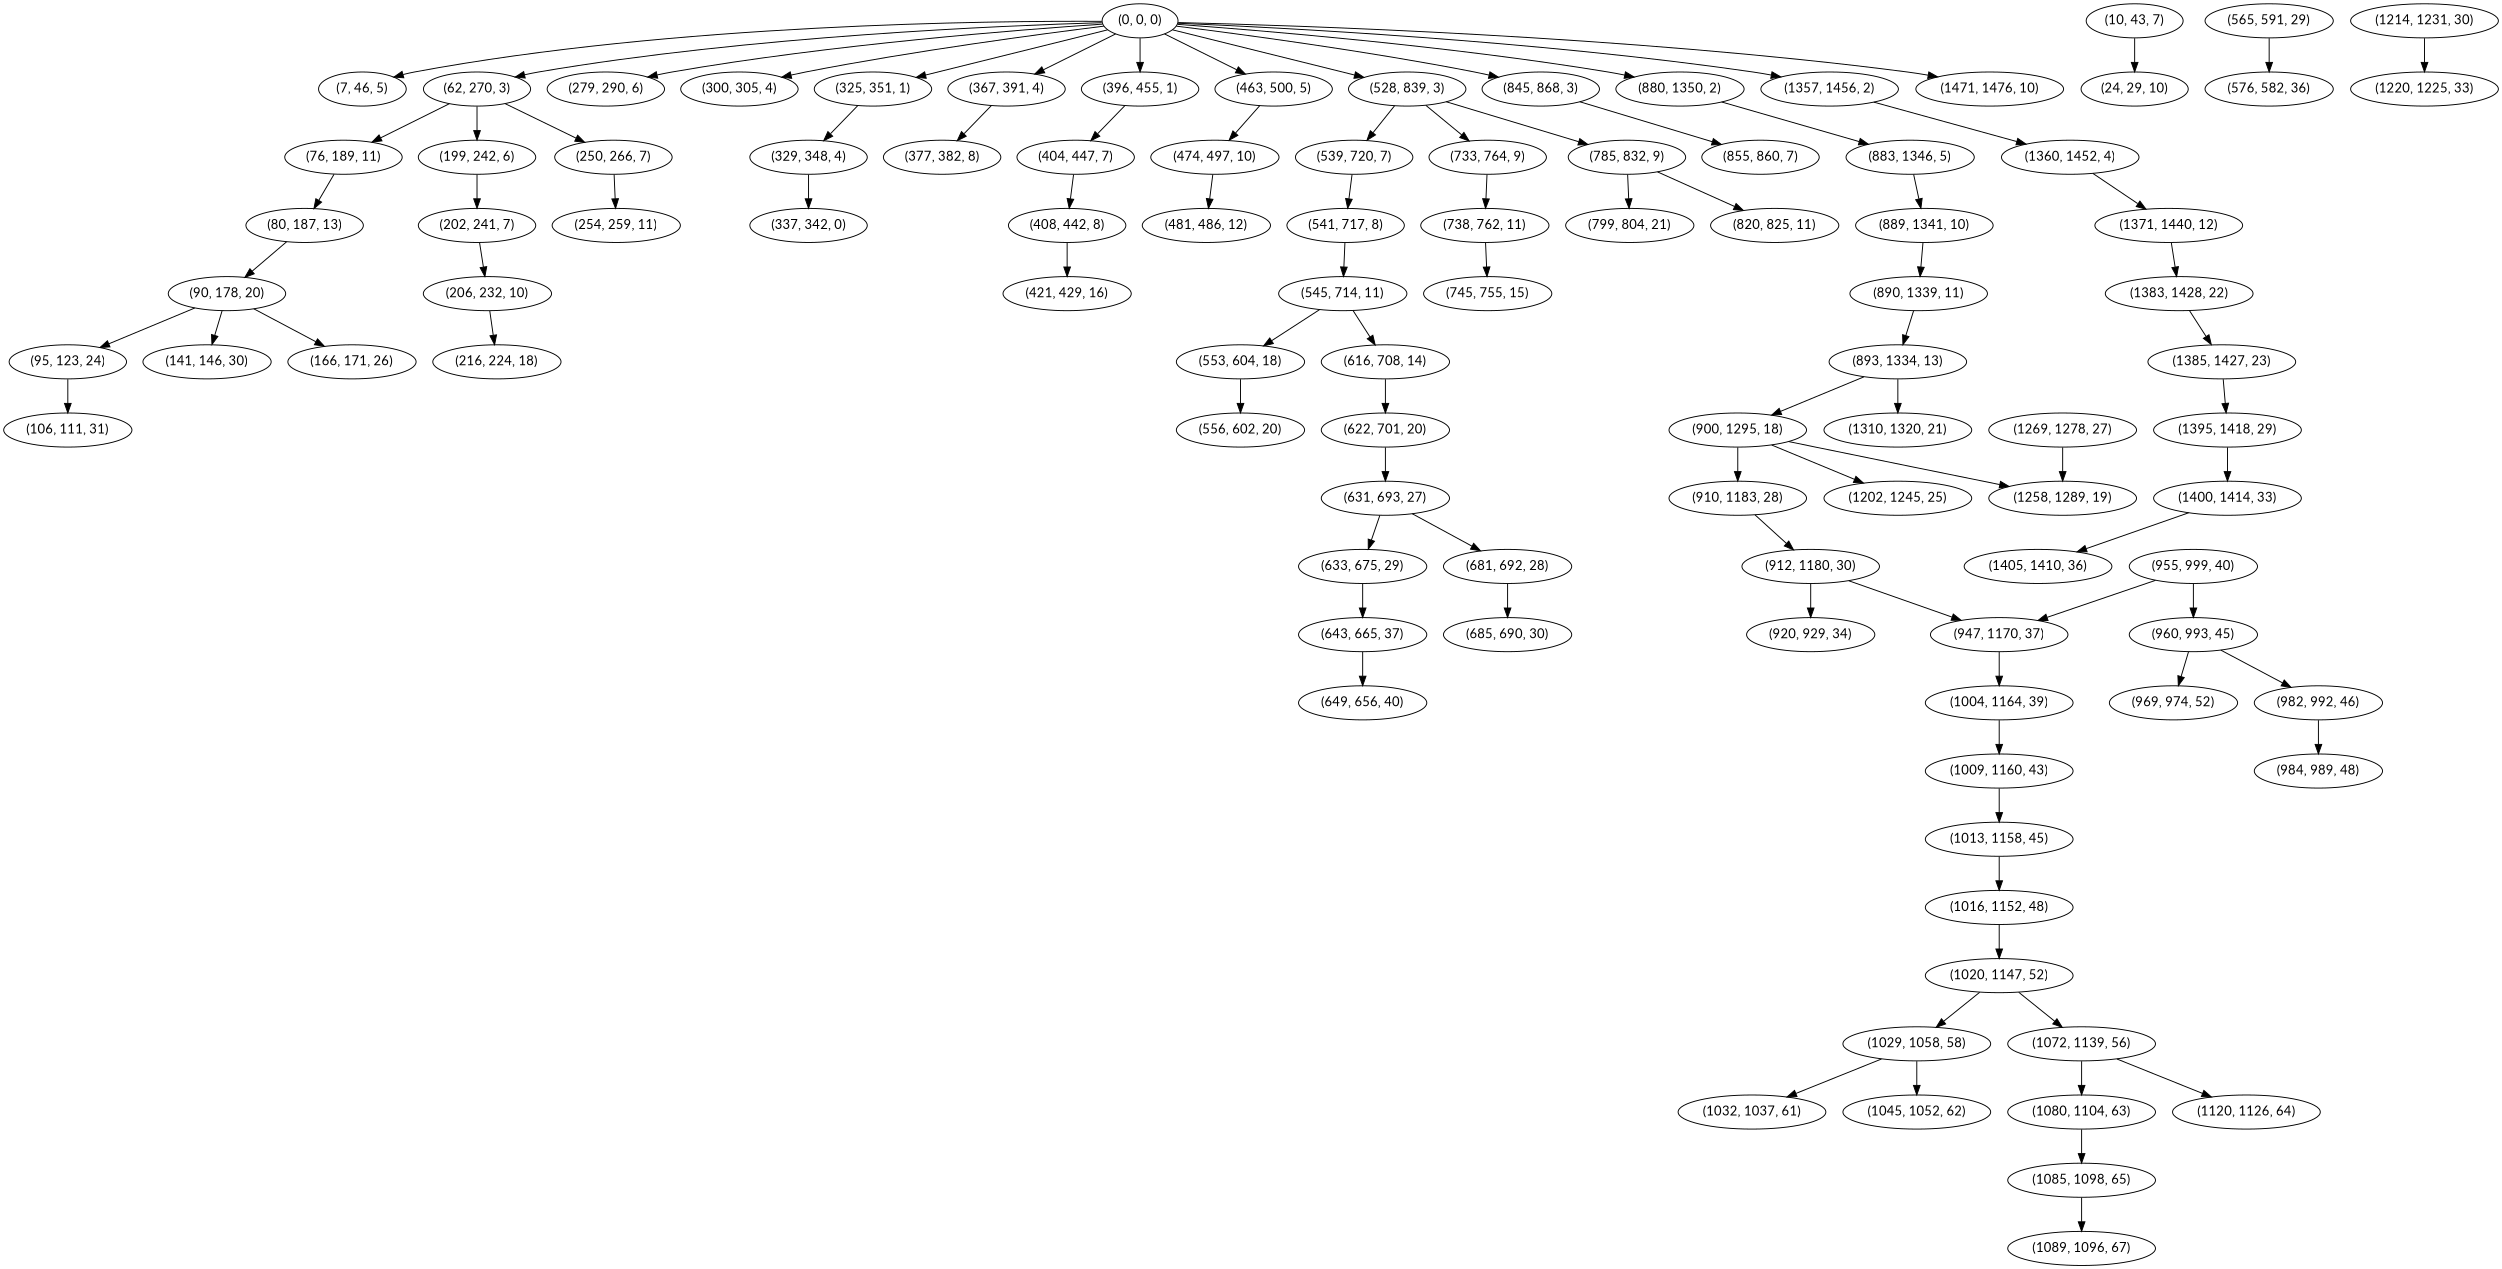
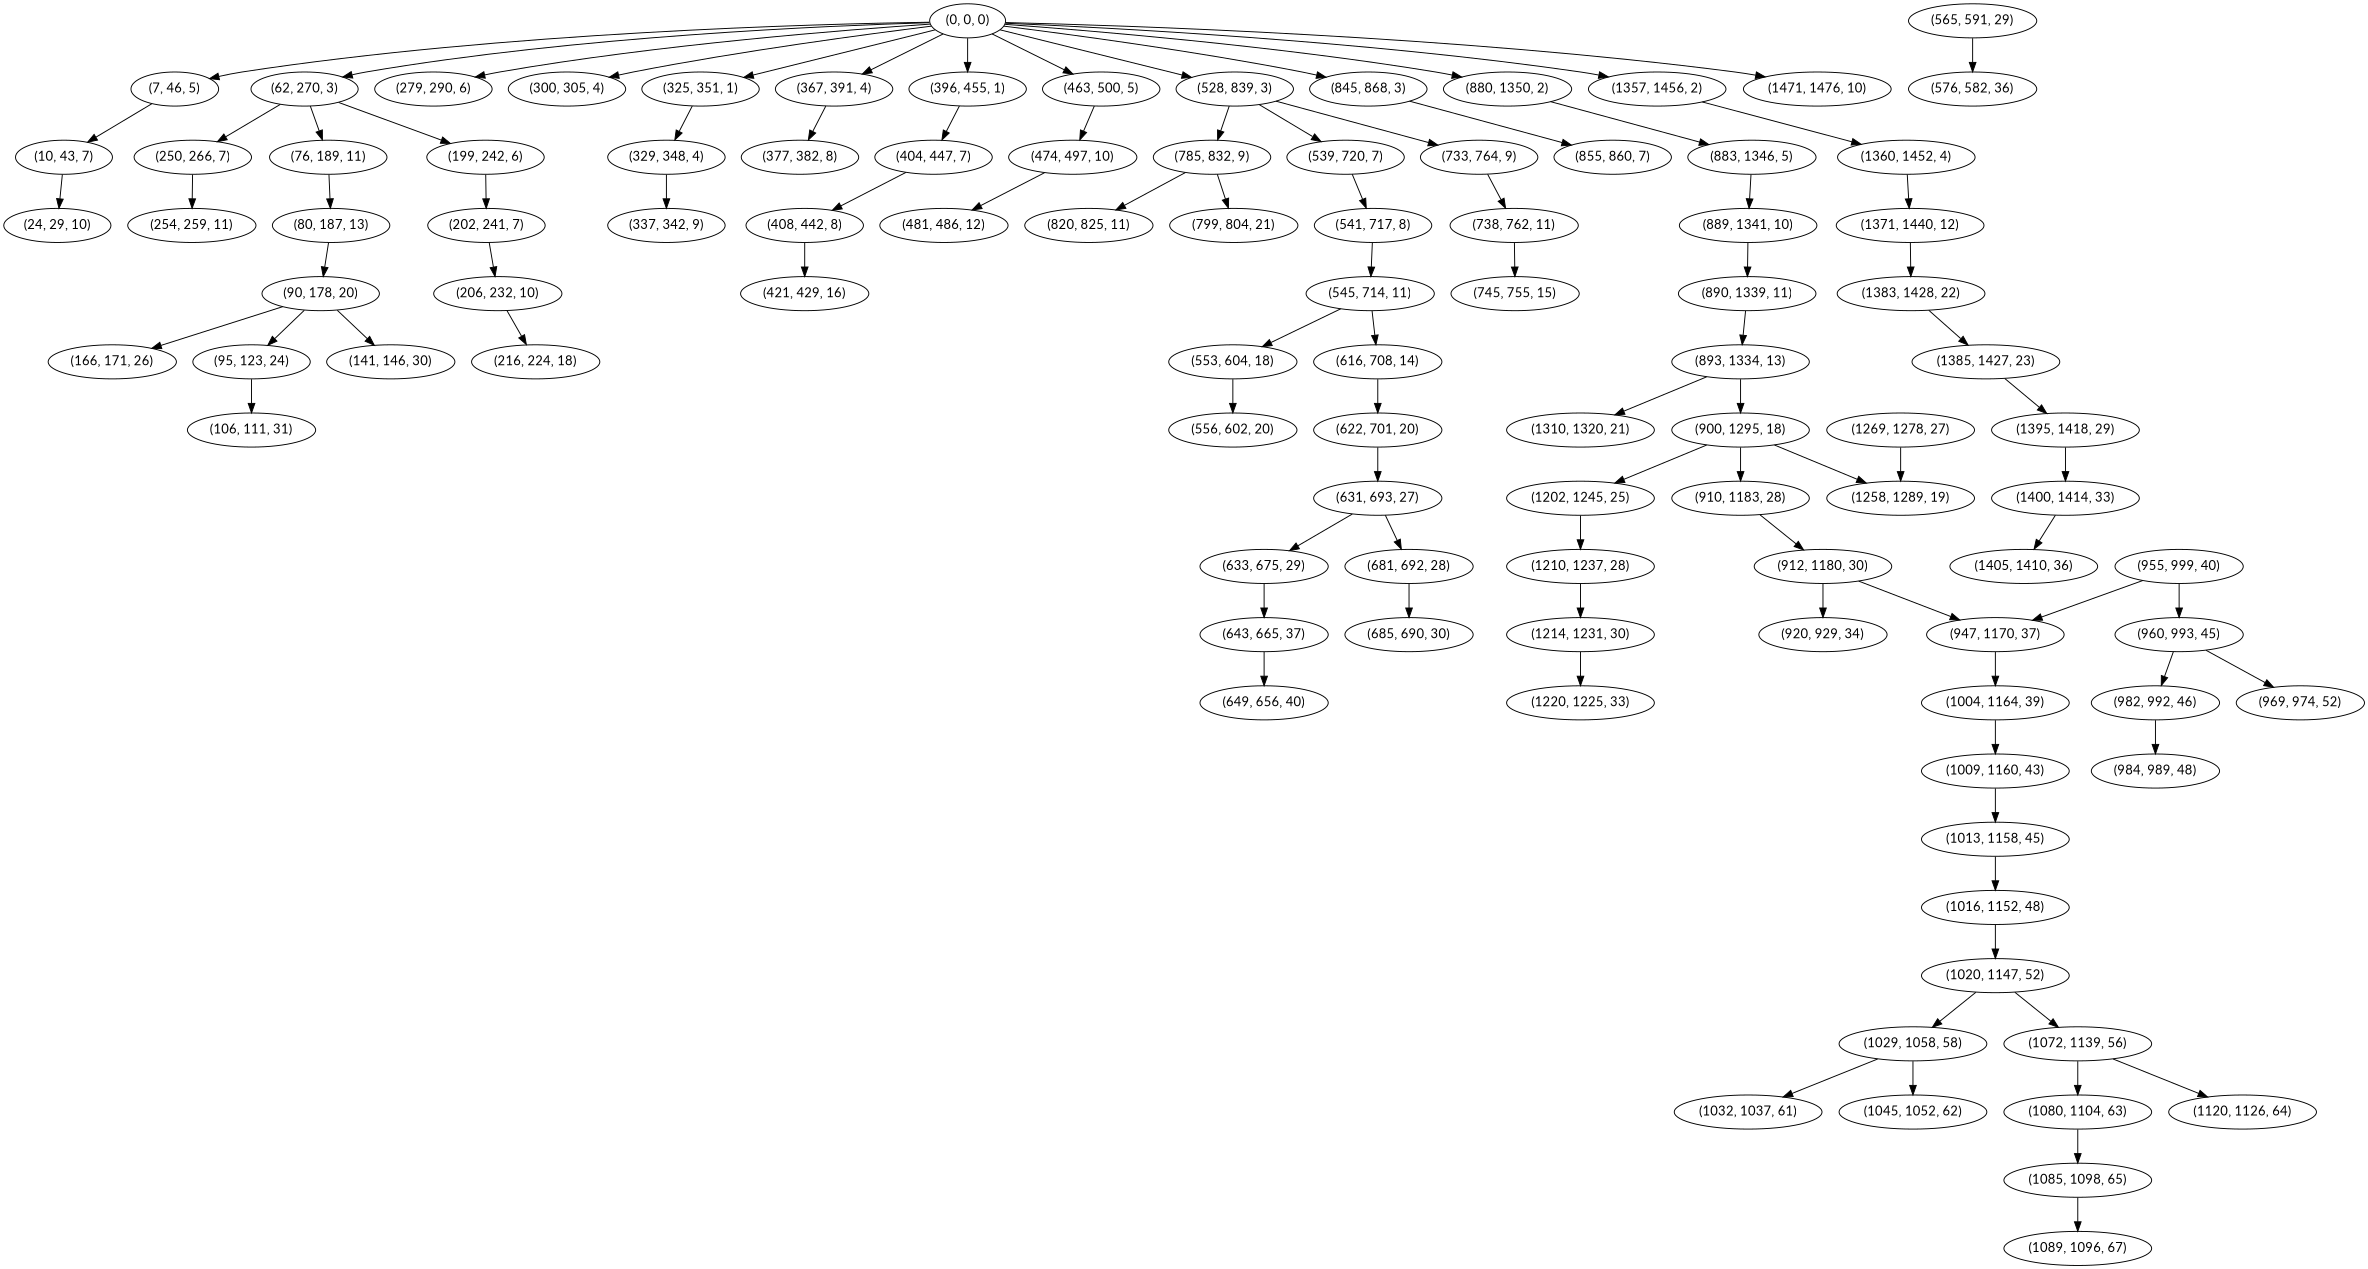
edge "(7, 46, 5)" -> "(10, 43, 7)": added
node "(337, 342, 0)": label "(337, 342, 0)" -> "(337, 342, 9)"
node "(1210, 1237, 28)": added
